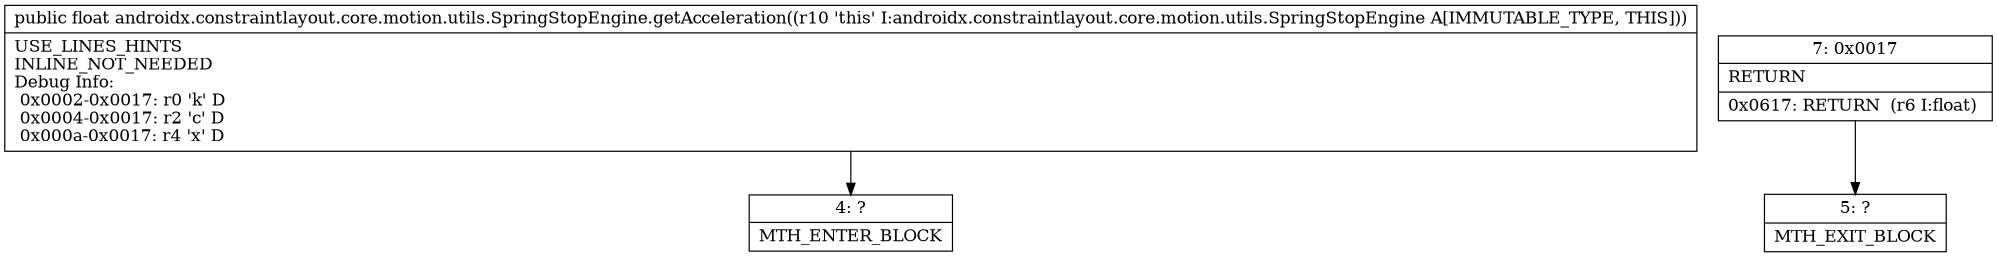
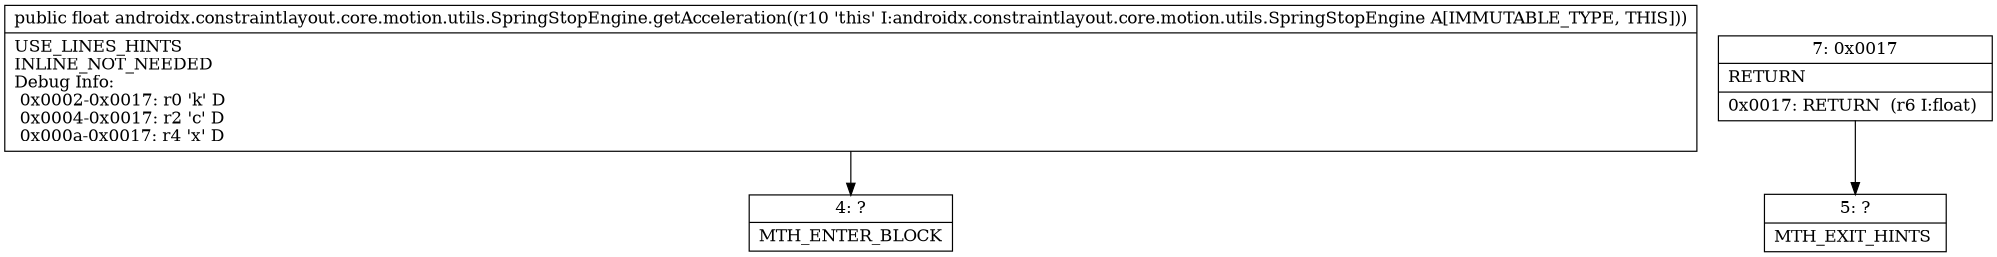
node "7: 0x0017": text "0x0617: RETURN  (r6 I:float)" -> "0x0017: RETURN  (r6 I:float)"
node "5: ?": text "MTH_EXIT_BLOCK" -> "MTH_EXIT_HINTS"
